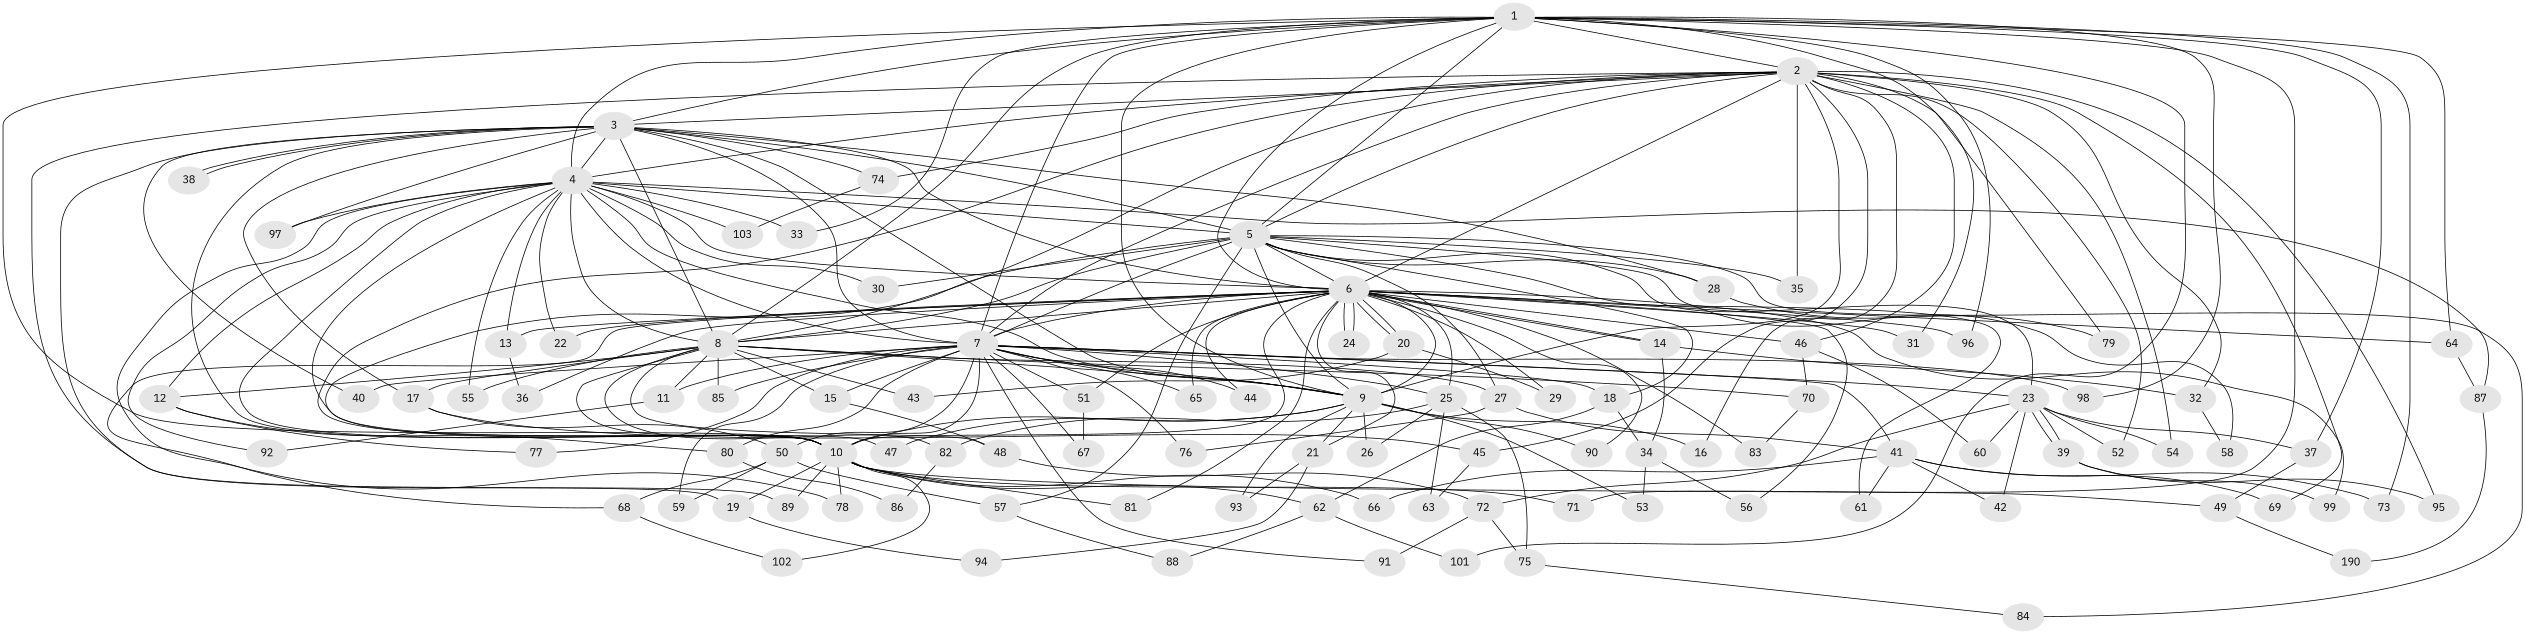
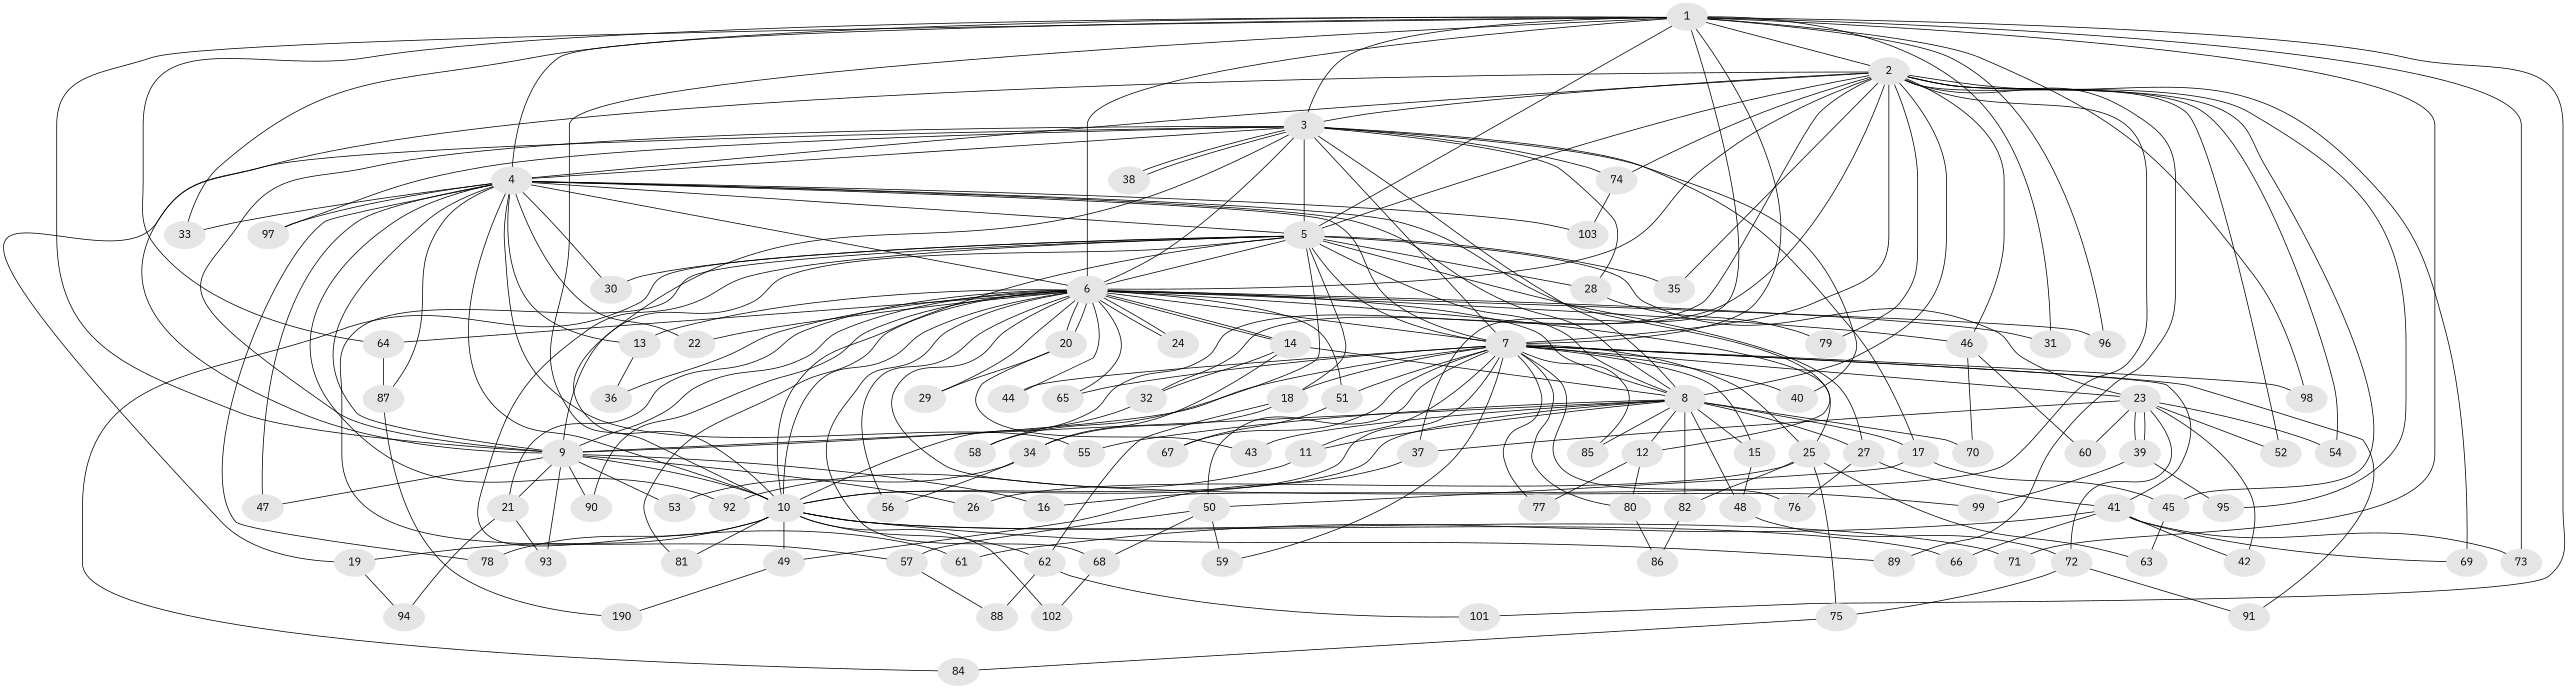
edge "1" -- "8": now "14" -- "8"
node "83": removed
